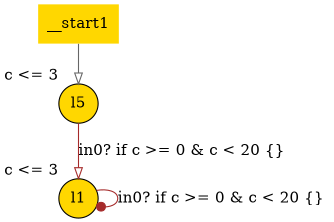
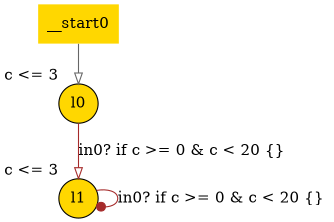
node "__start1": label "__start1" -> "__start0"
node "l5 c <= 3": label "l5 c <= 3" -> "l0 c <= 3"
